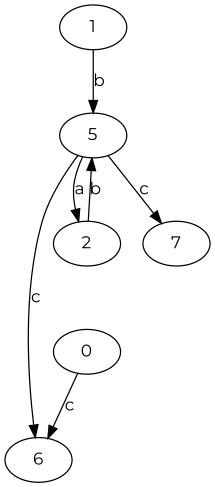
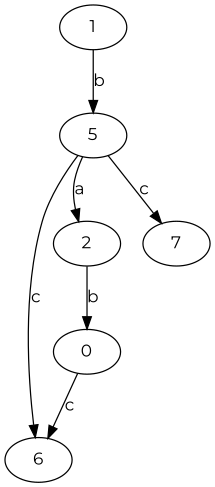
edge "2" -> "5": now "2" -> "0"
